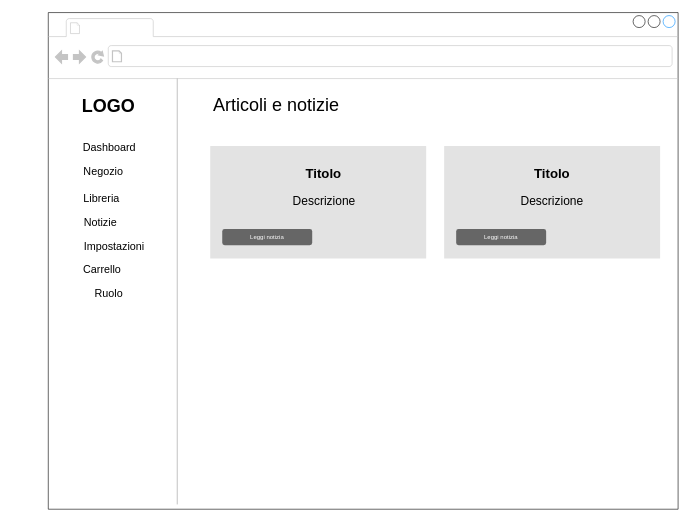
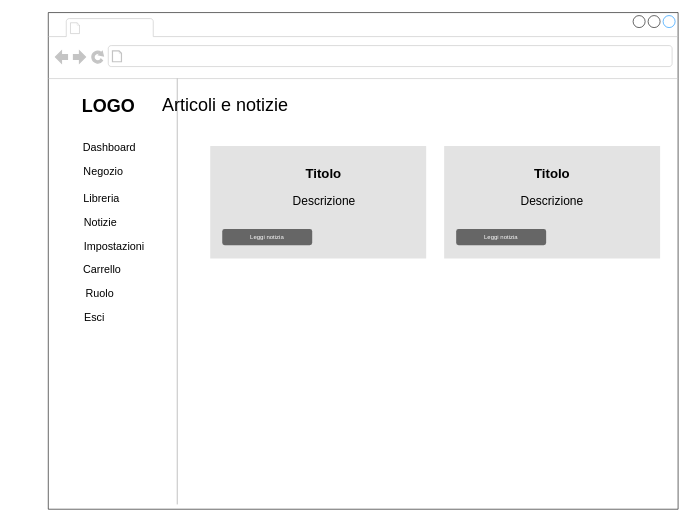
node "Articoli e notizie": moved (276, 104) -> (225, 104)
node "Ruolo": moved (109, 290) -> (100, 290)
node "Esci": added
